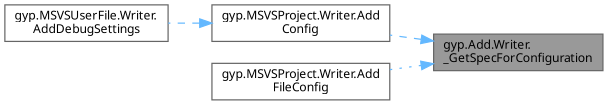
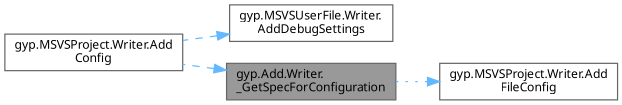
edge "gyp.MSVSUserFile.Writer. AddDebugSettings" -> "gyp.MSVSProject.Writer.Add Config": reversed
edge "gyp.MSVSProject.Writer.Add FileConfig" -> "gyp.Add.Writer. _GetSpecForConfiguration": reversed
